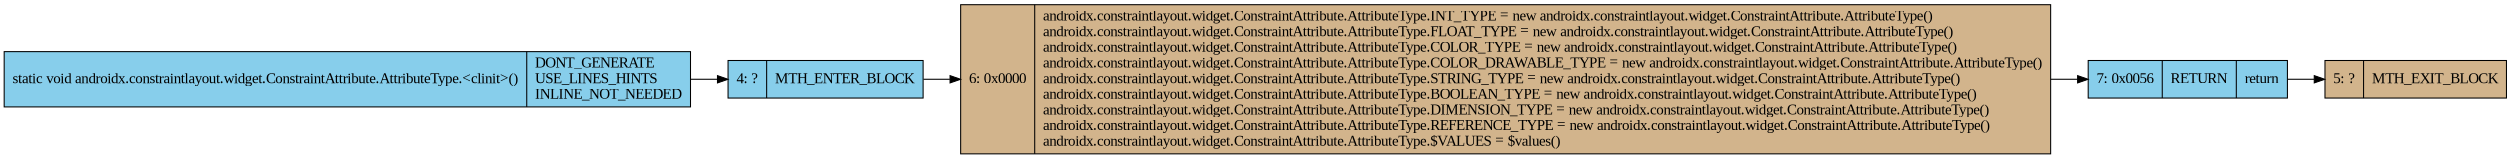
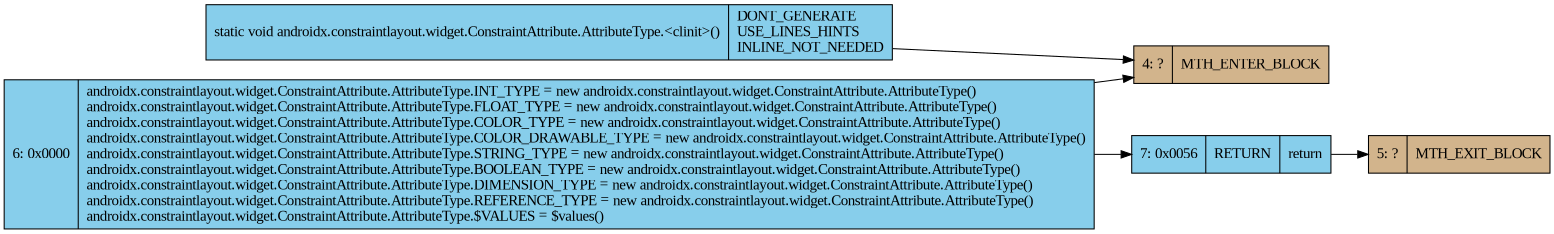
node "4: ?": fillcolor skyblue -> tan
edge "4: ?" -> "6: 0x0000": reversed
node "6: 0x0000": fillcolor tan -> skyblue
